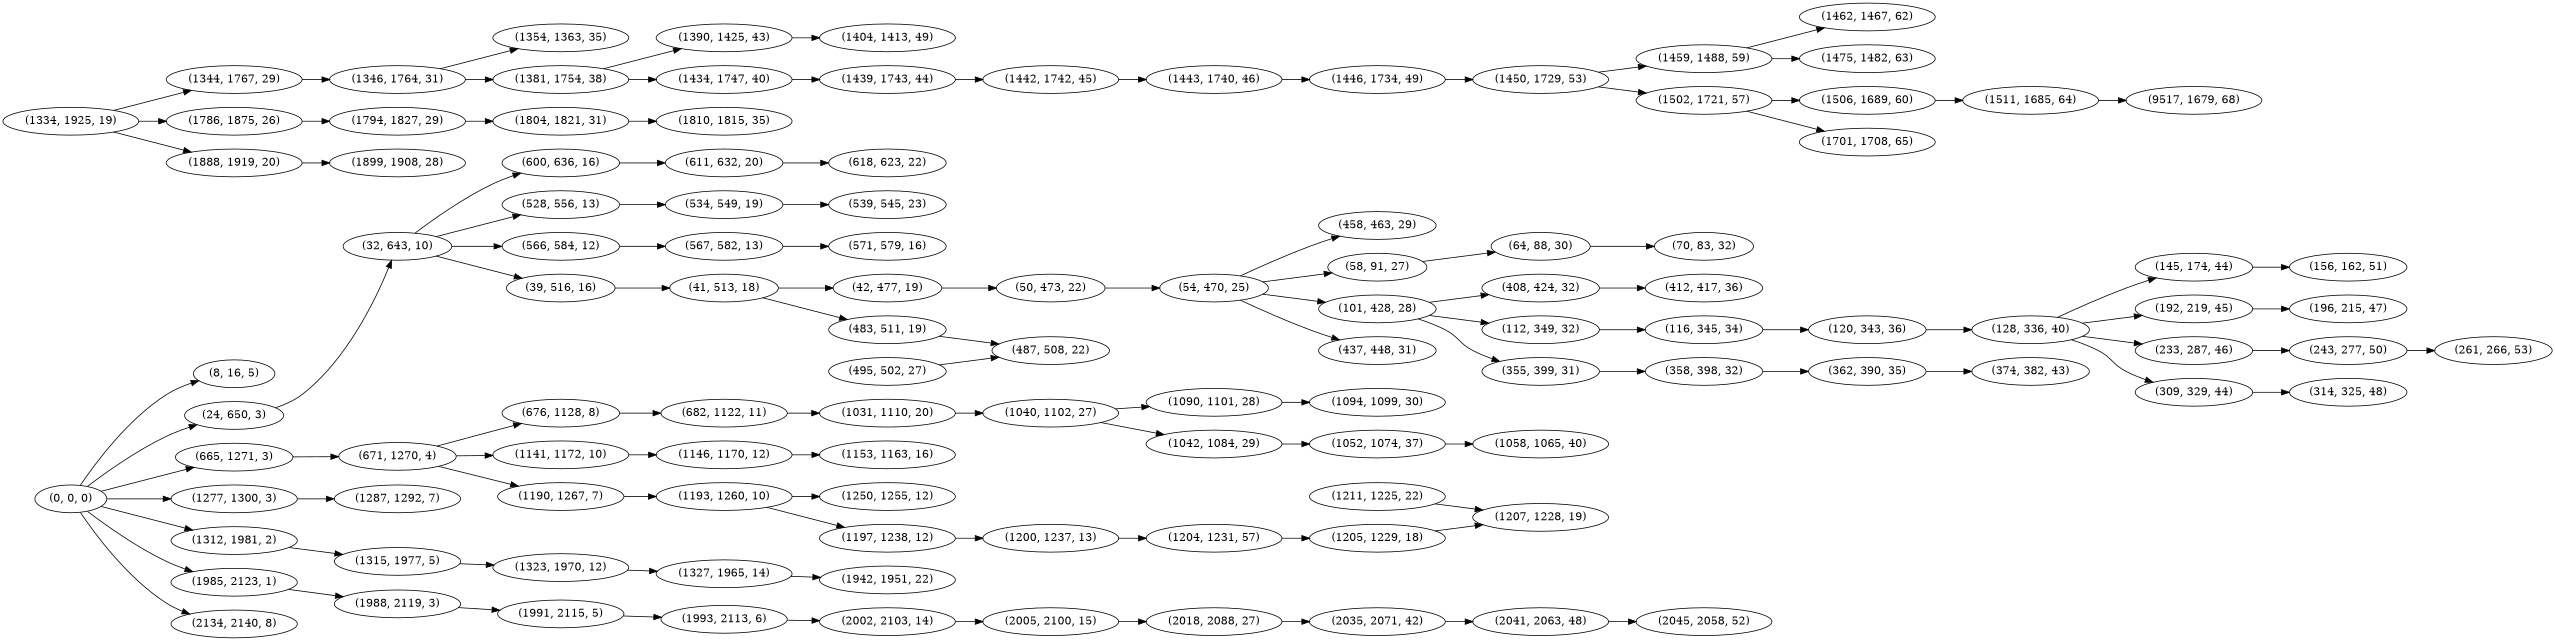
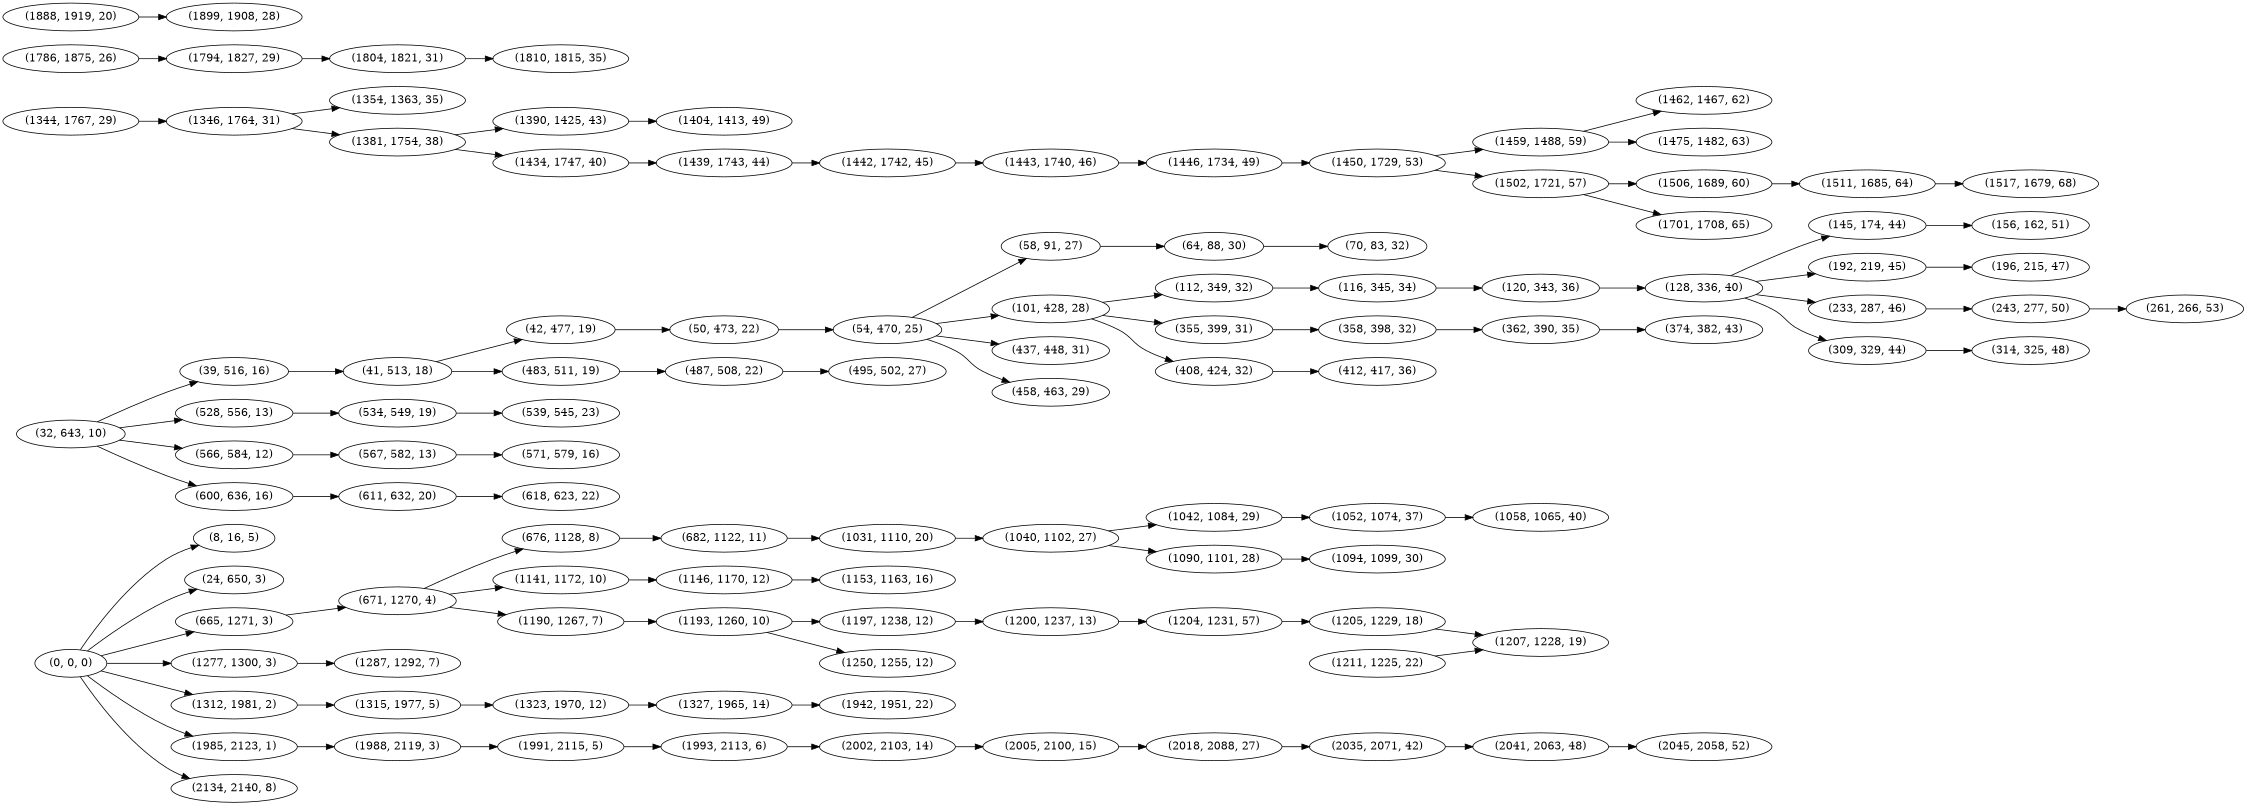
node "(9517, 1679, 68)": label "(9517, 1679, 68)" -> "(1517, 1679, 68)"
node "(1334, 1925, 19)": removed
edge "(24, 650, 3)" -> "(32, 643, 10)": removed
edge "(495, 502, 27)" -> "(487, 508, 22)": reversed
